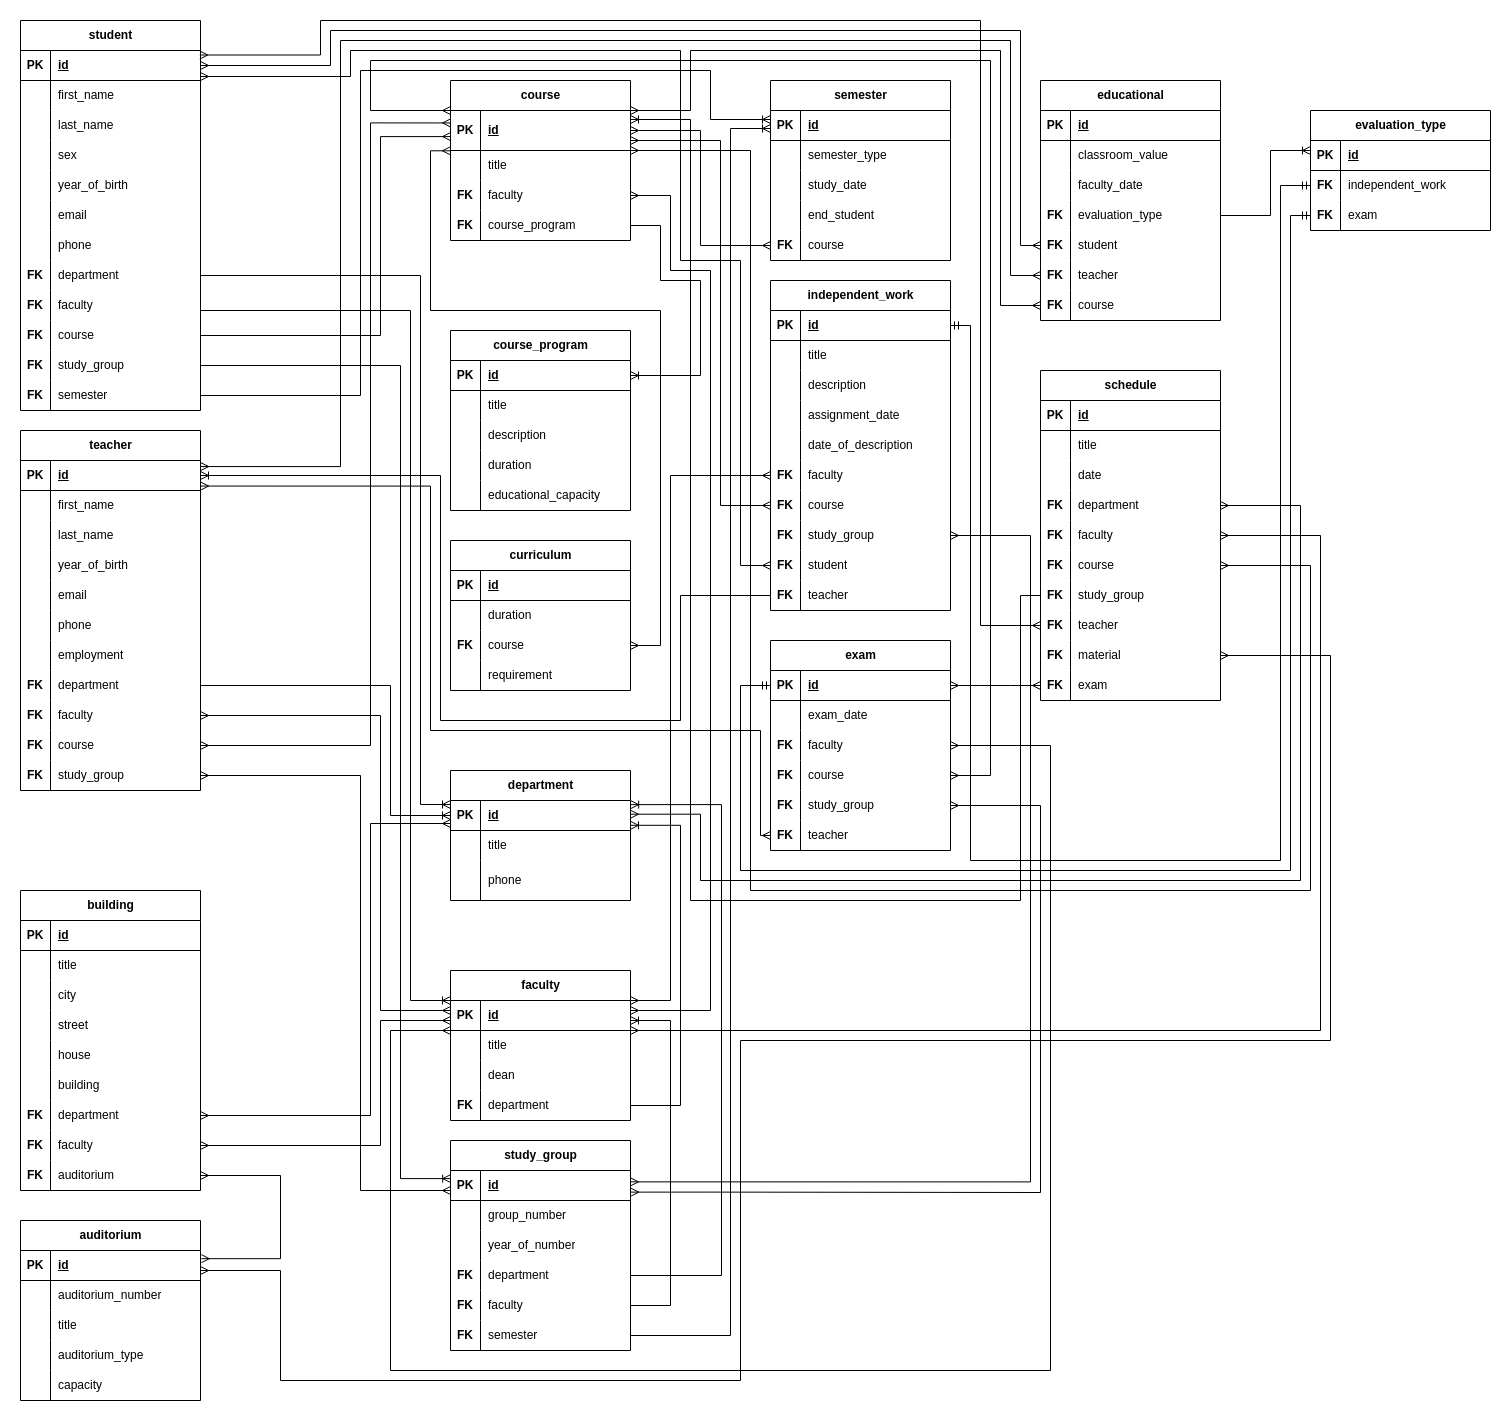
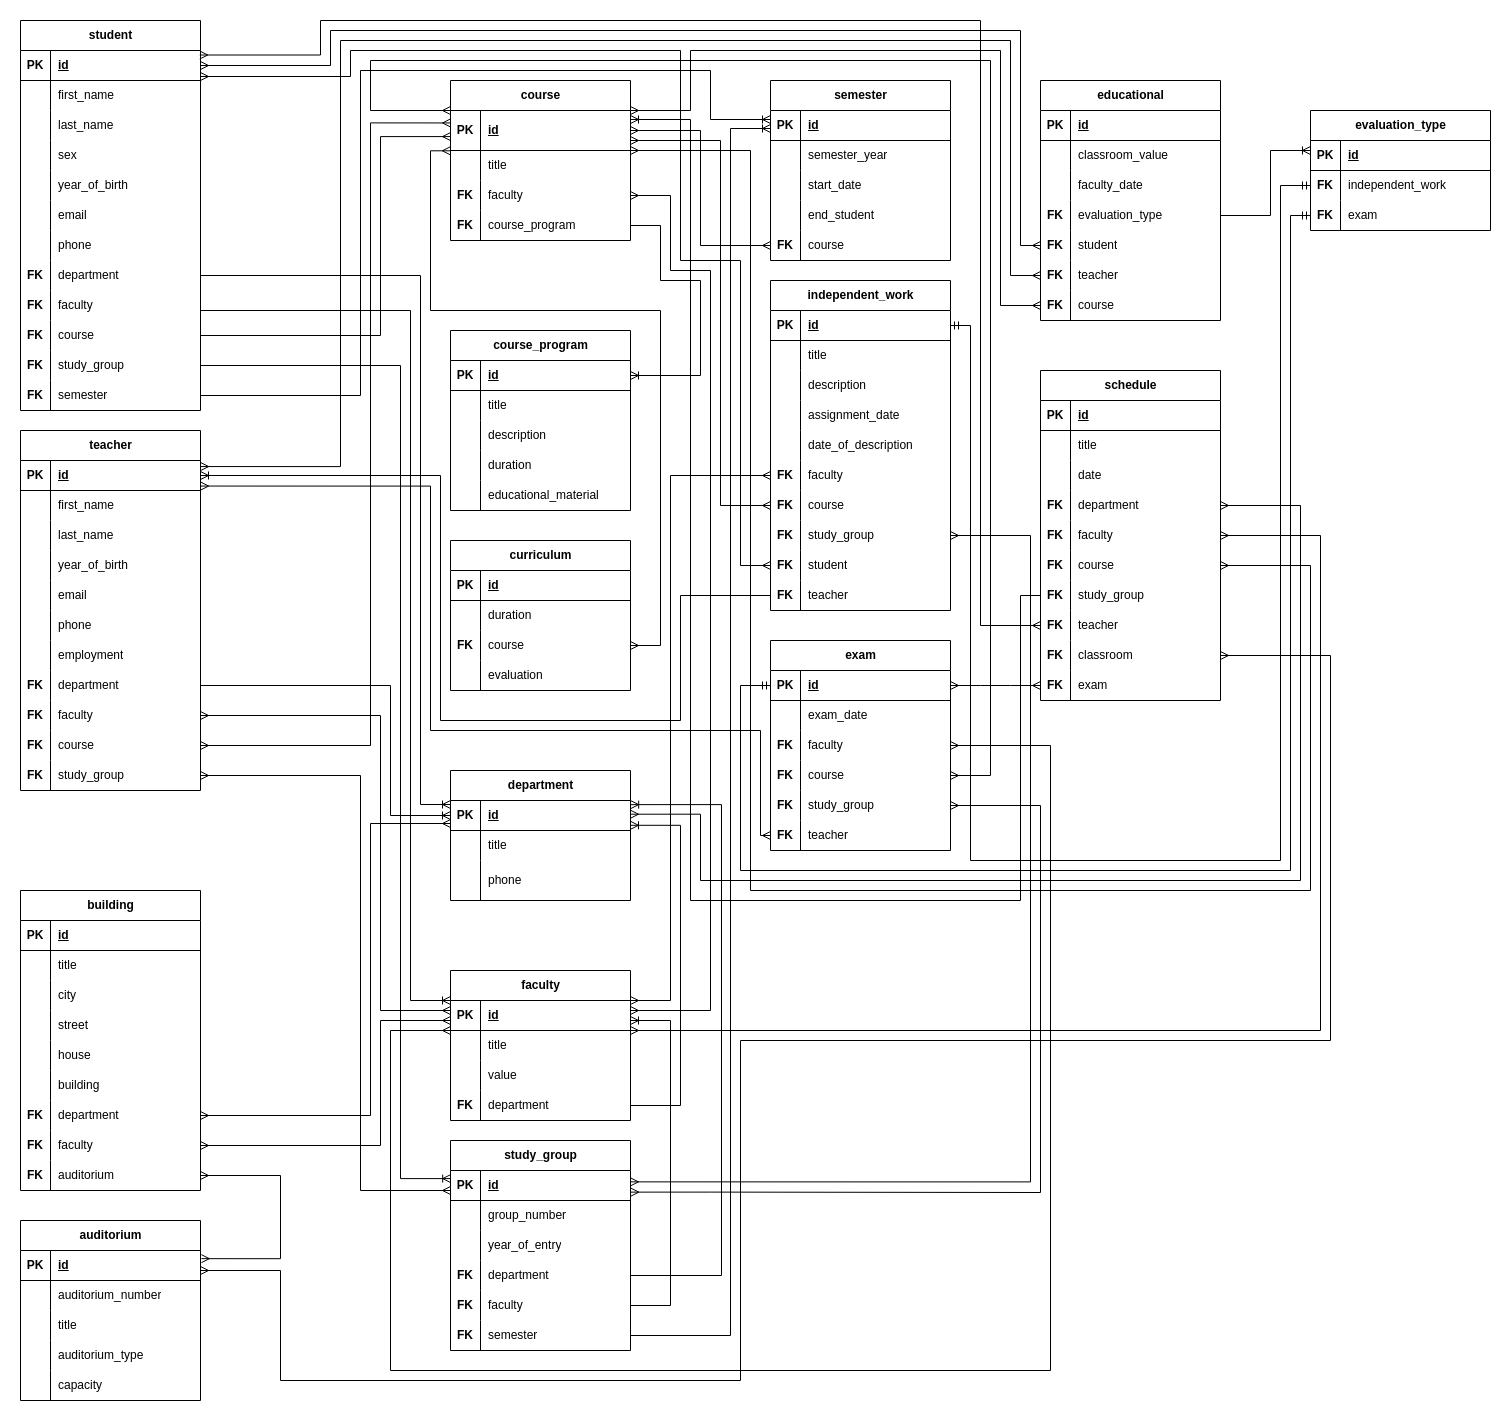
node "semester_type": label "semester_type" -> "semester_year"
node "study_date": label "study_date" -> "start_date"
node "educational_capacity": label "educational_capacity" -> "educational_material"
node "material": label "material" -> "classroom"
node "requirement": label "requirement" -> "evaluation"
node "dean": label "dean" -> "value"
node "year_of_number": label "year_of_number" -> "year_of_entry"
